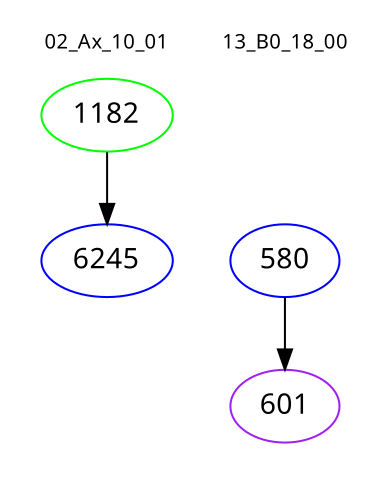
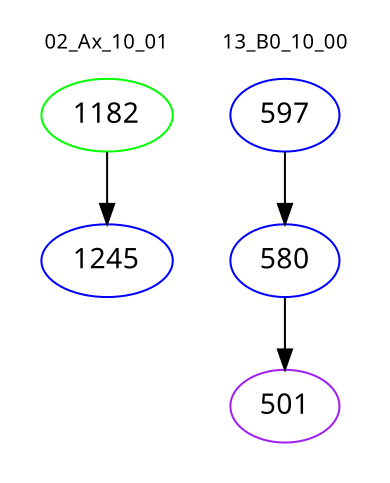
cluster "13_B0_18_00": label "13_B0_18_00" -> "13_B0_10_00"
node "597": added
node "6245": label "6245" -> "1245"
node "601": label "601" -> "501"
